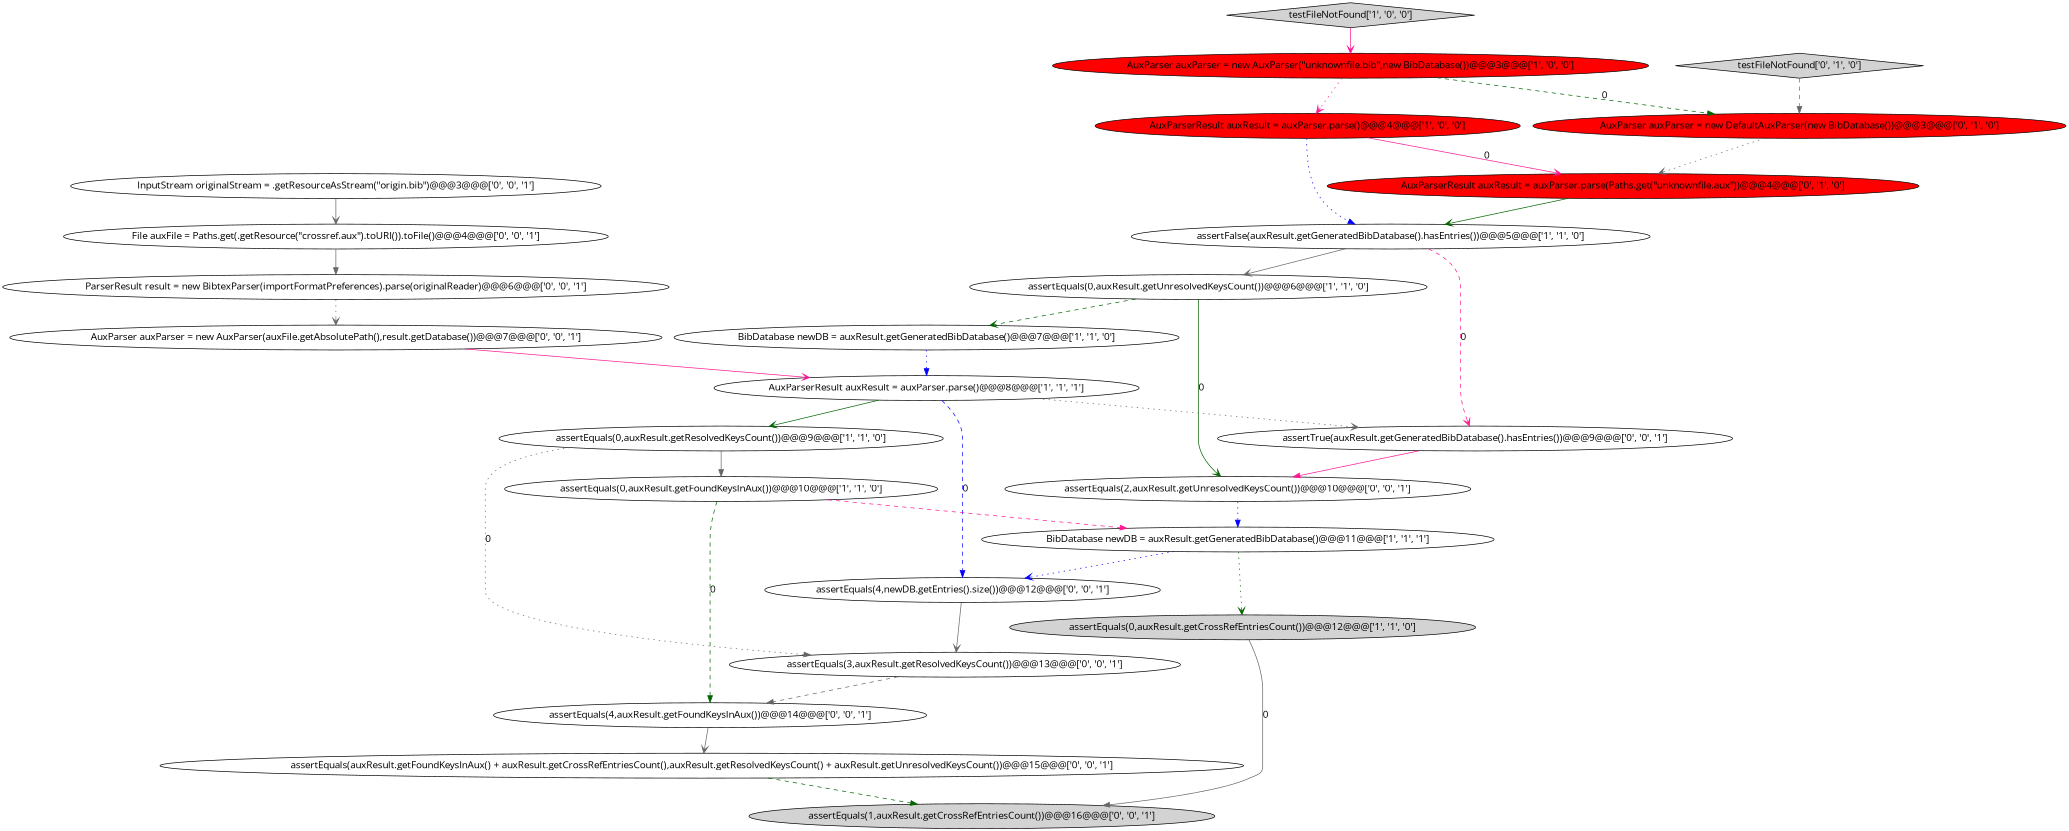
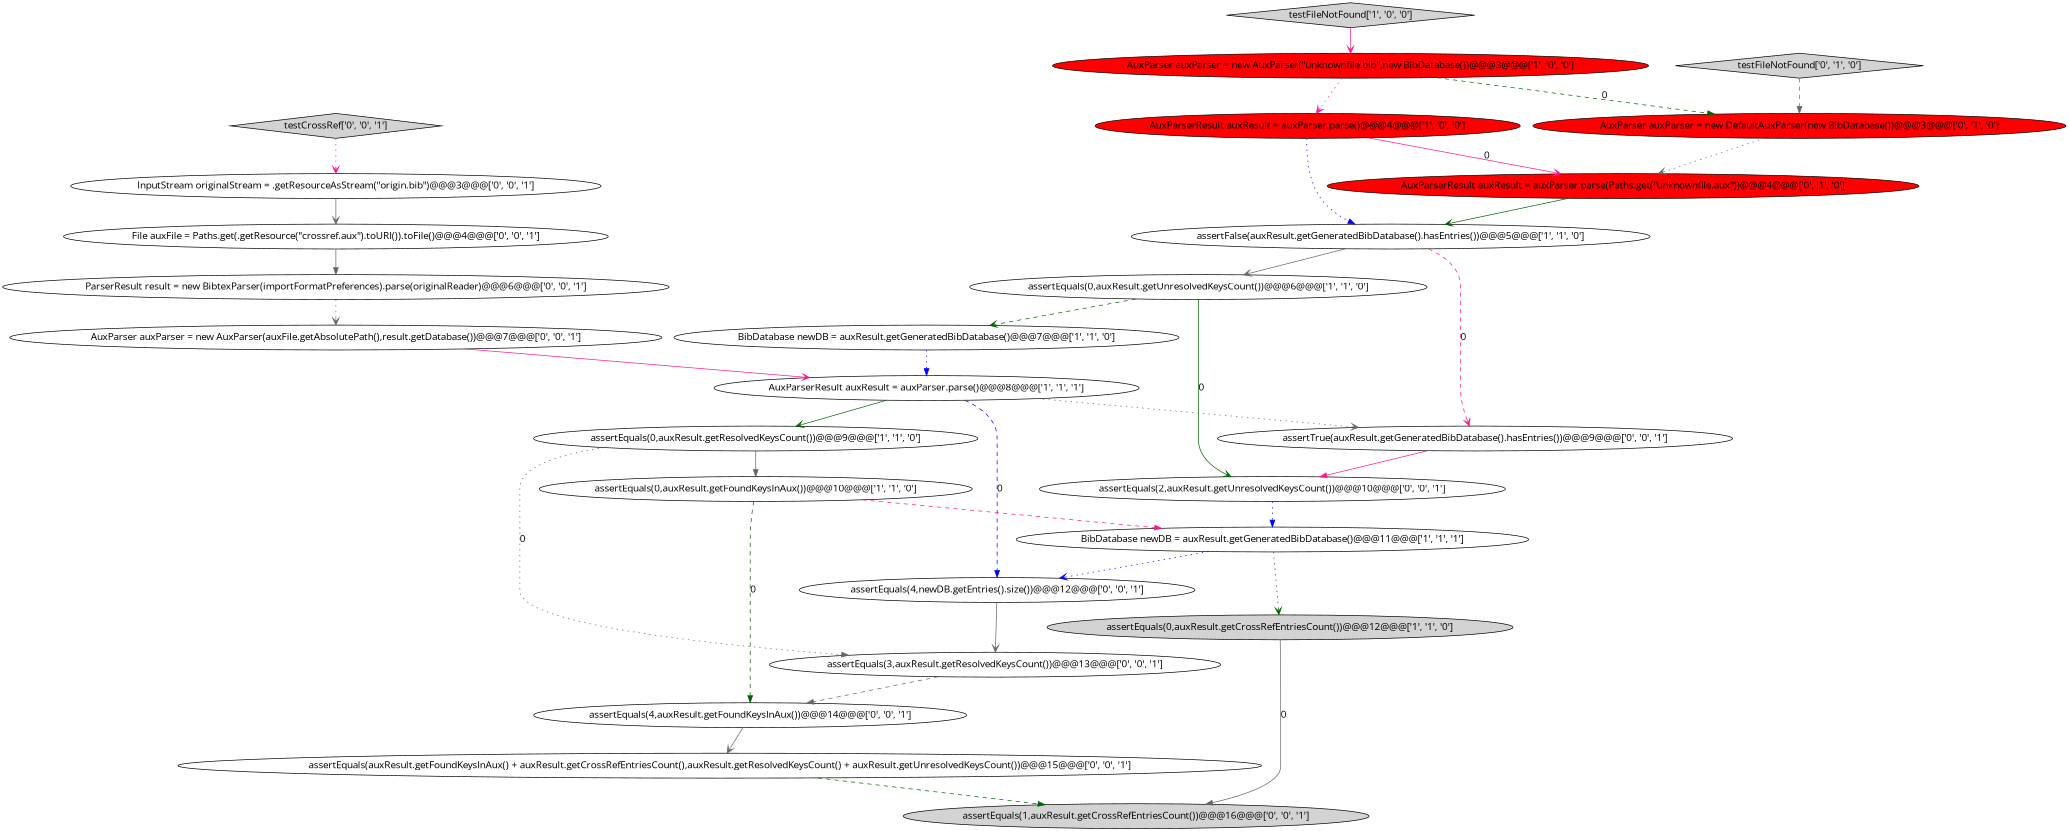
node "testCrossRef['0', '0', '1']": added
